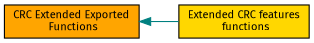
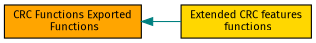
node "CRC Extended Exported Functions": label "CRC Extended Exported Functions" -> "CRC Functions Exported Functions"
